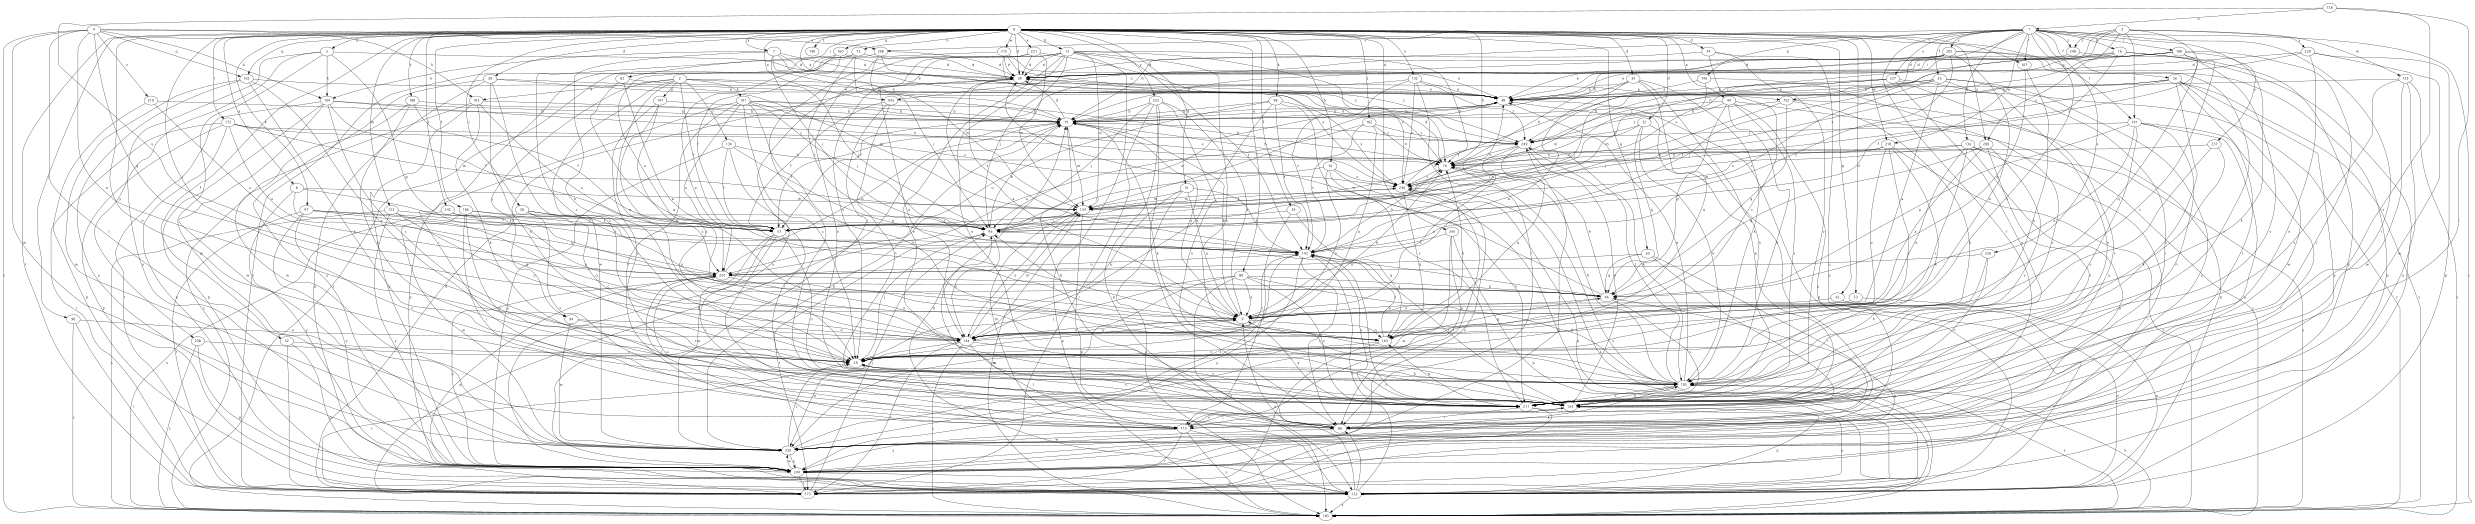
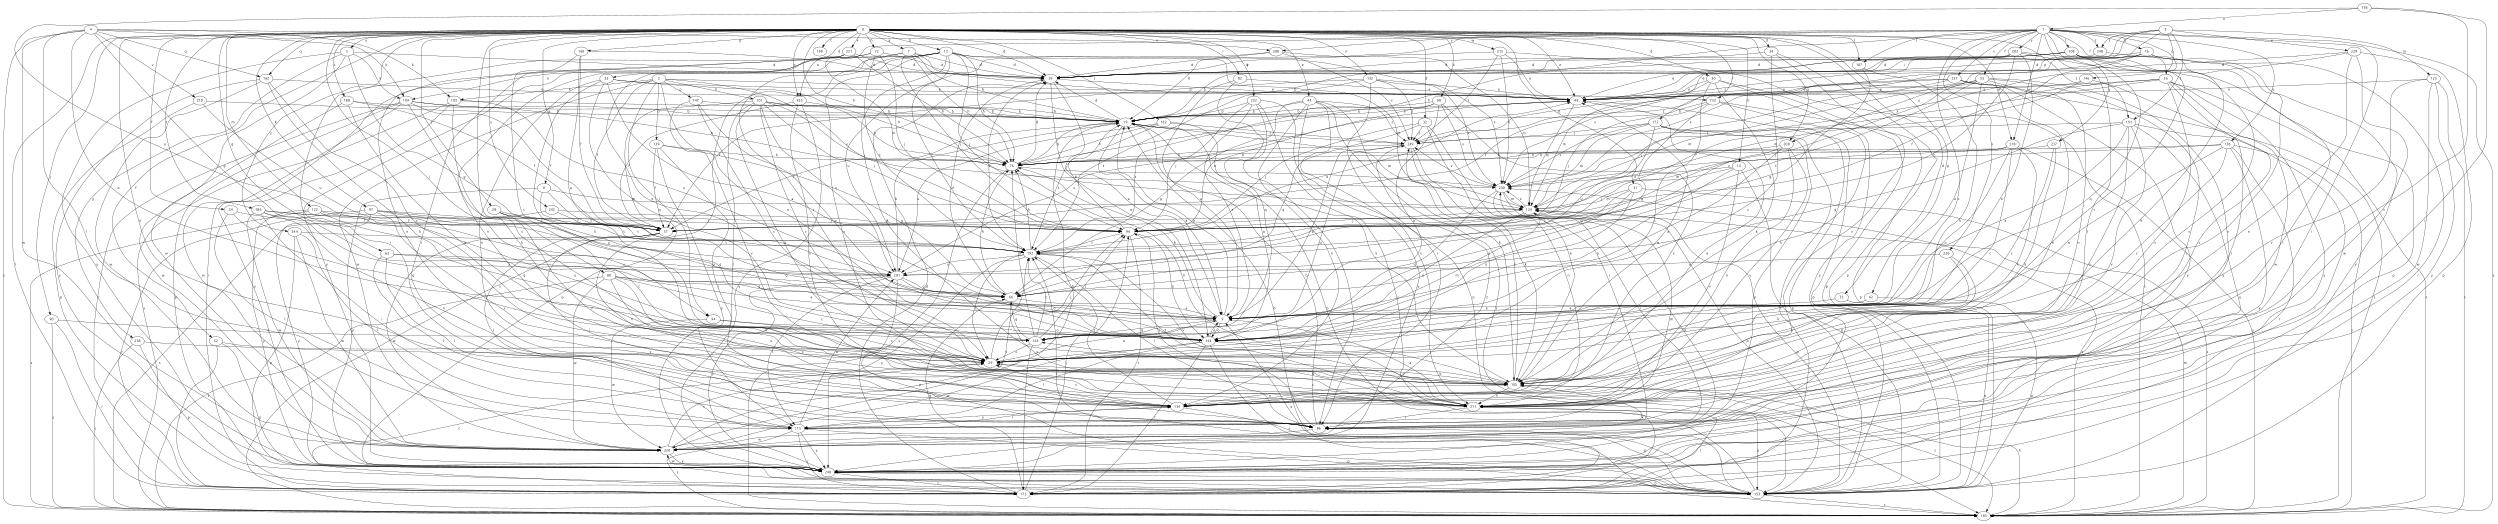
edge "202" -> "935": now "1" -> "935"
edge "232" -> "134": now "44" -> "134"
